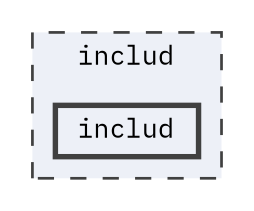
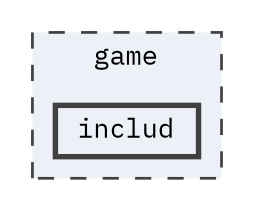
cluster "includ": label "includ" -> "game"
